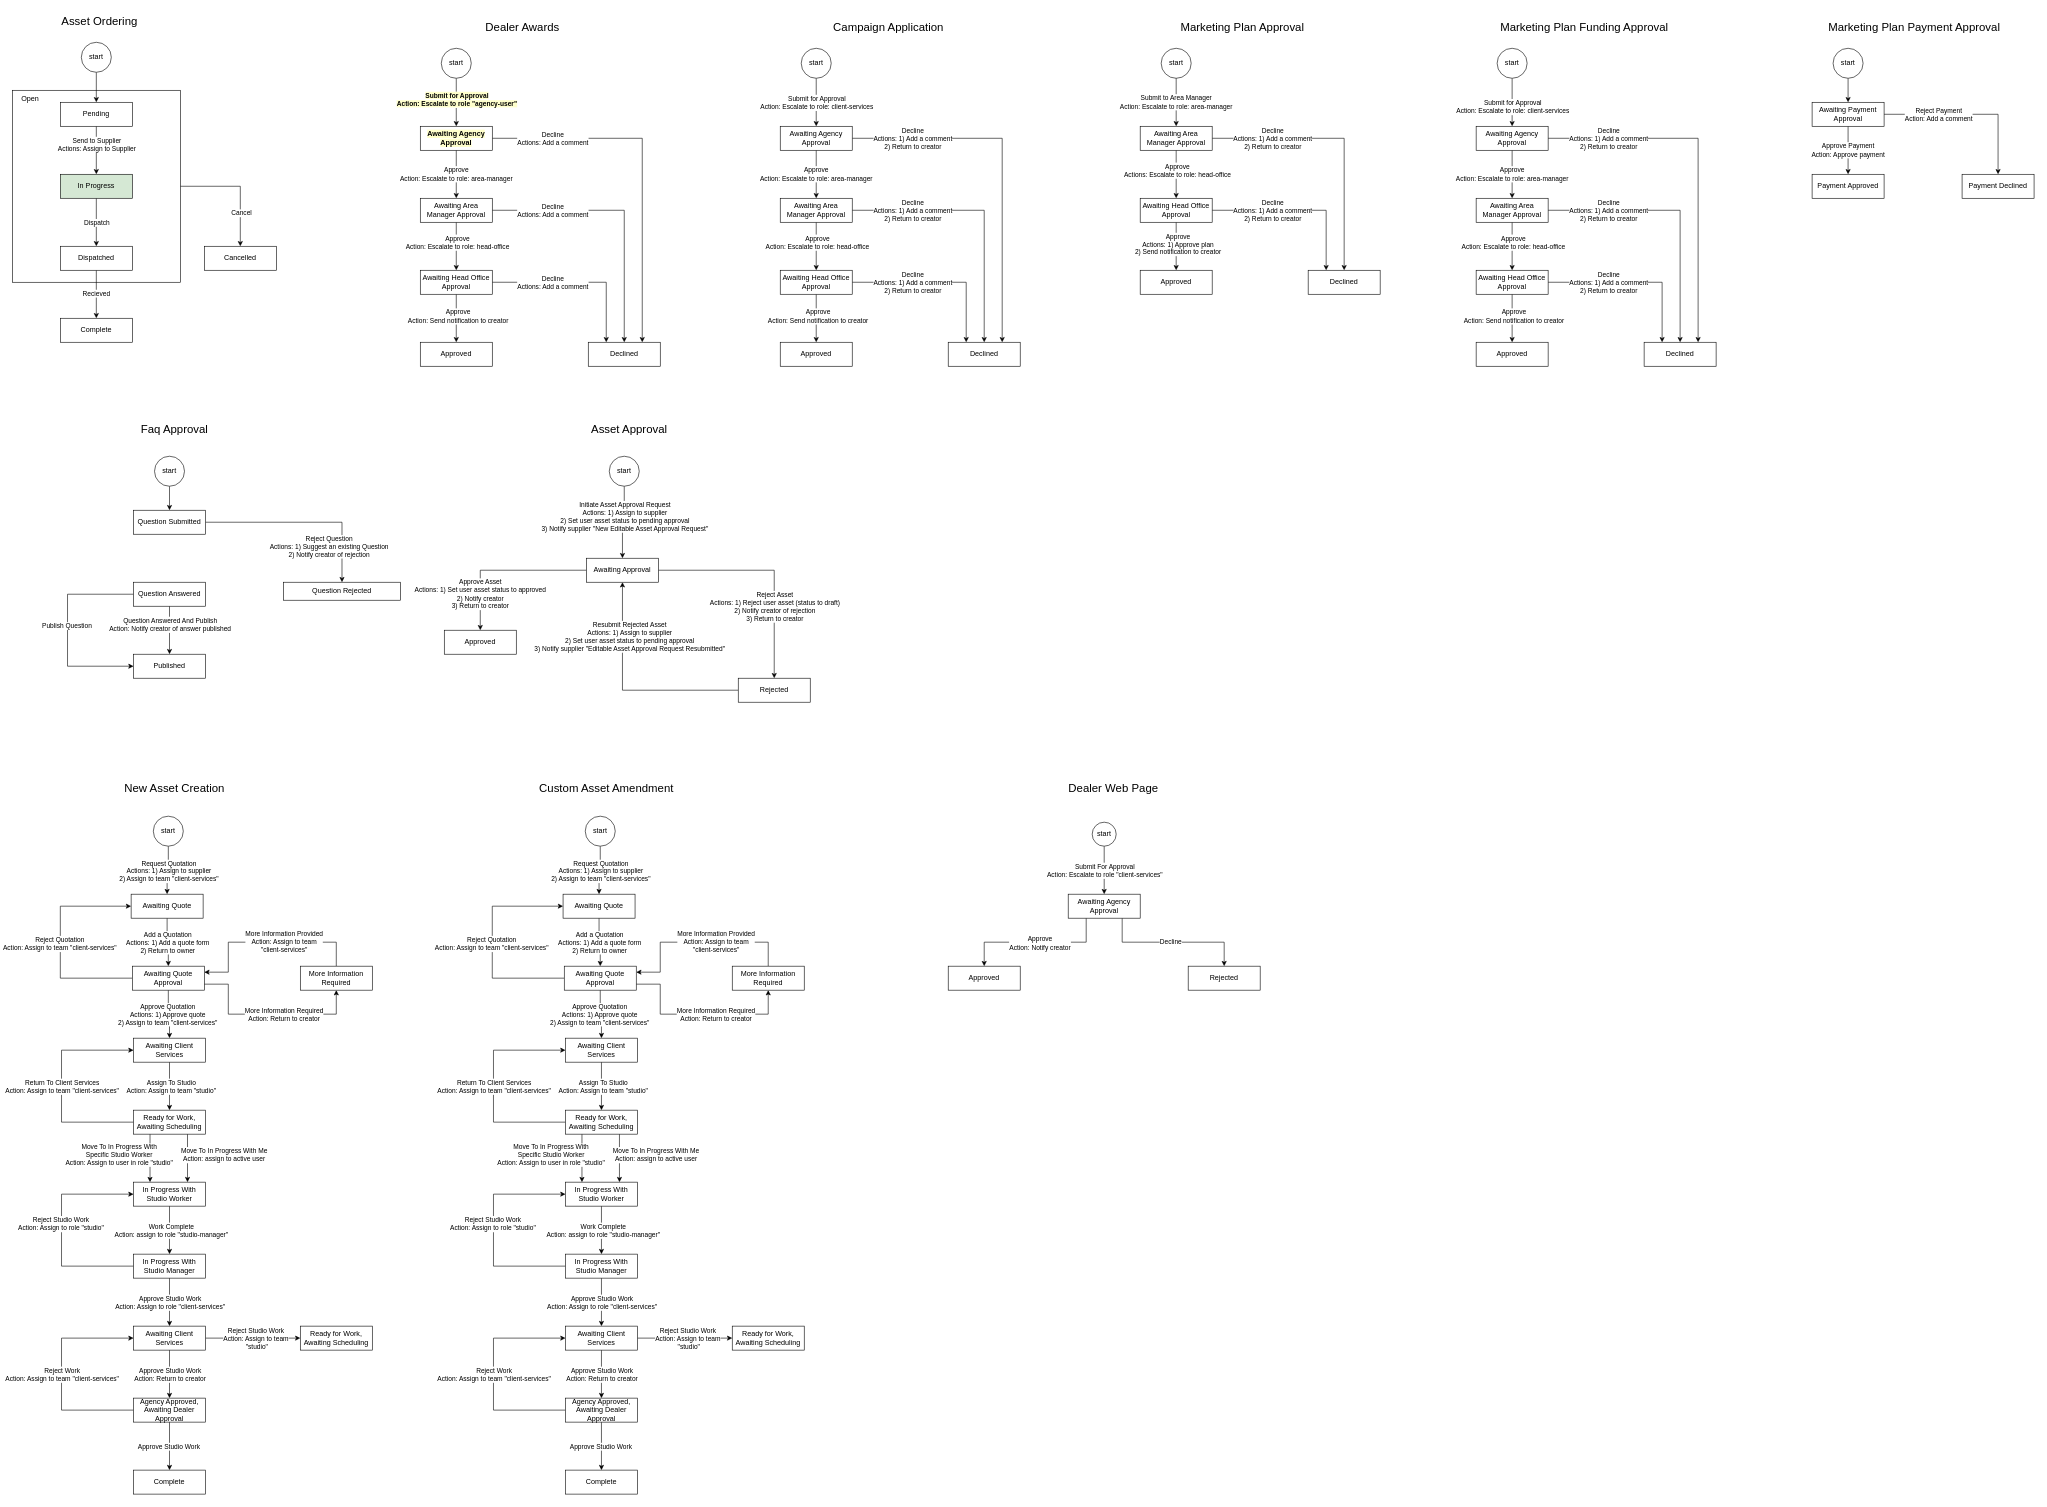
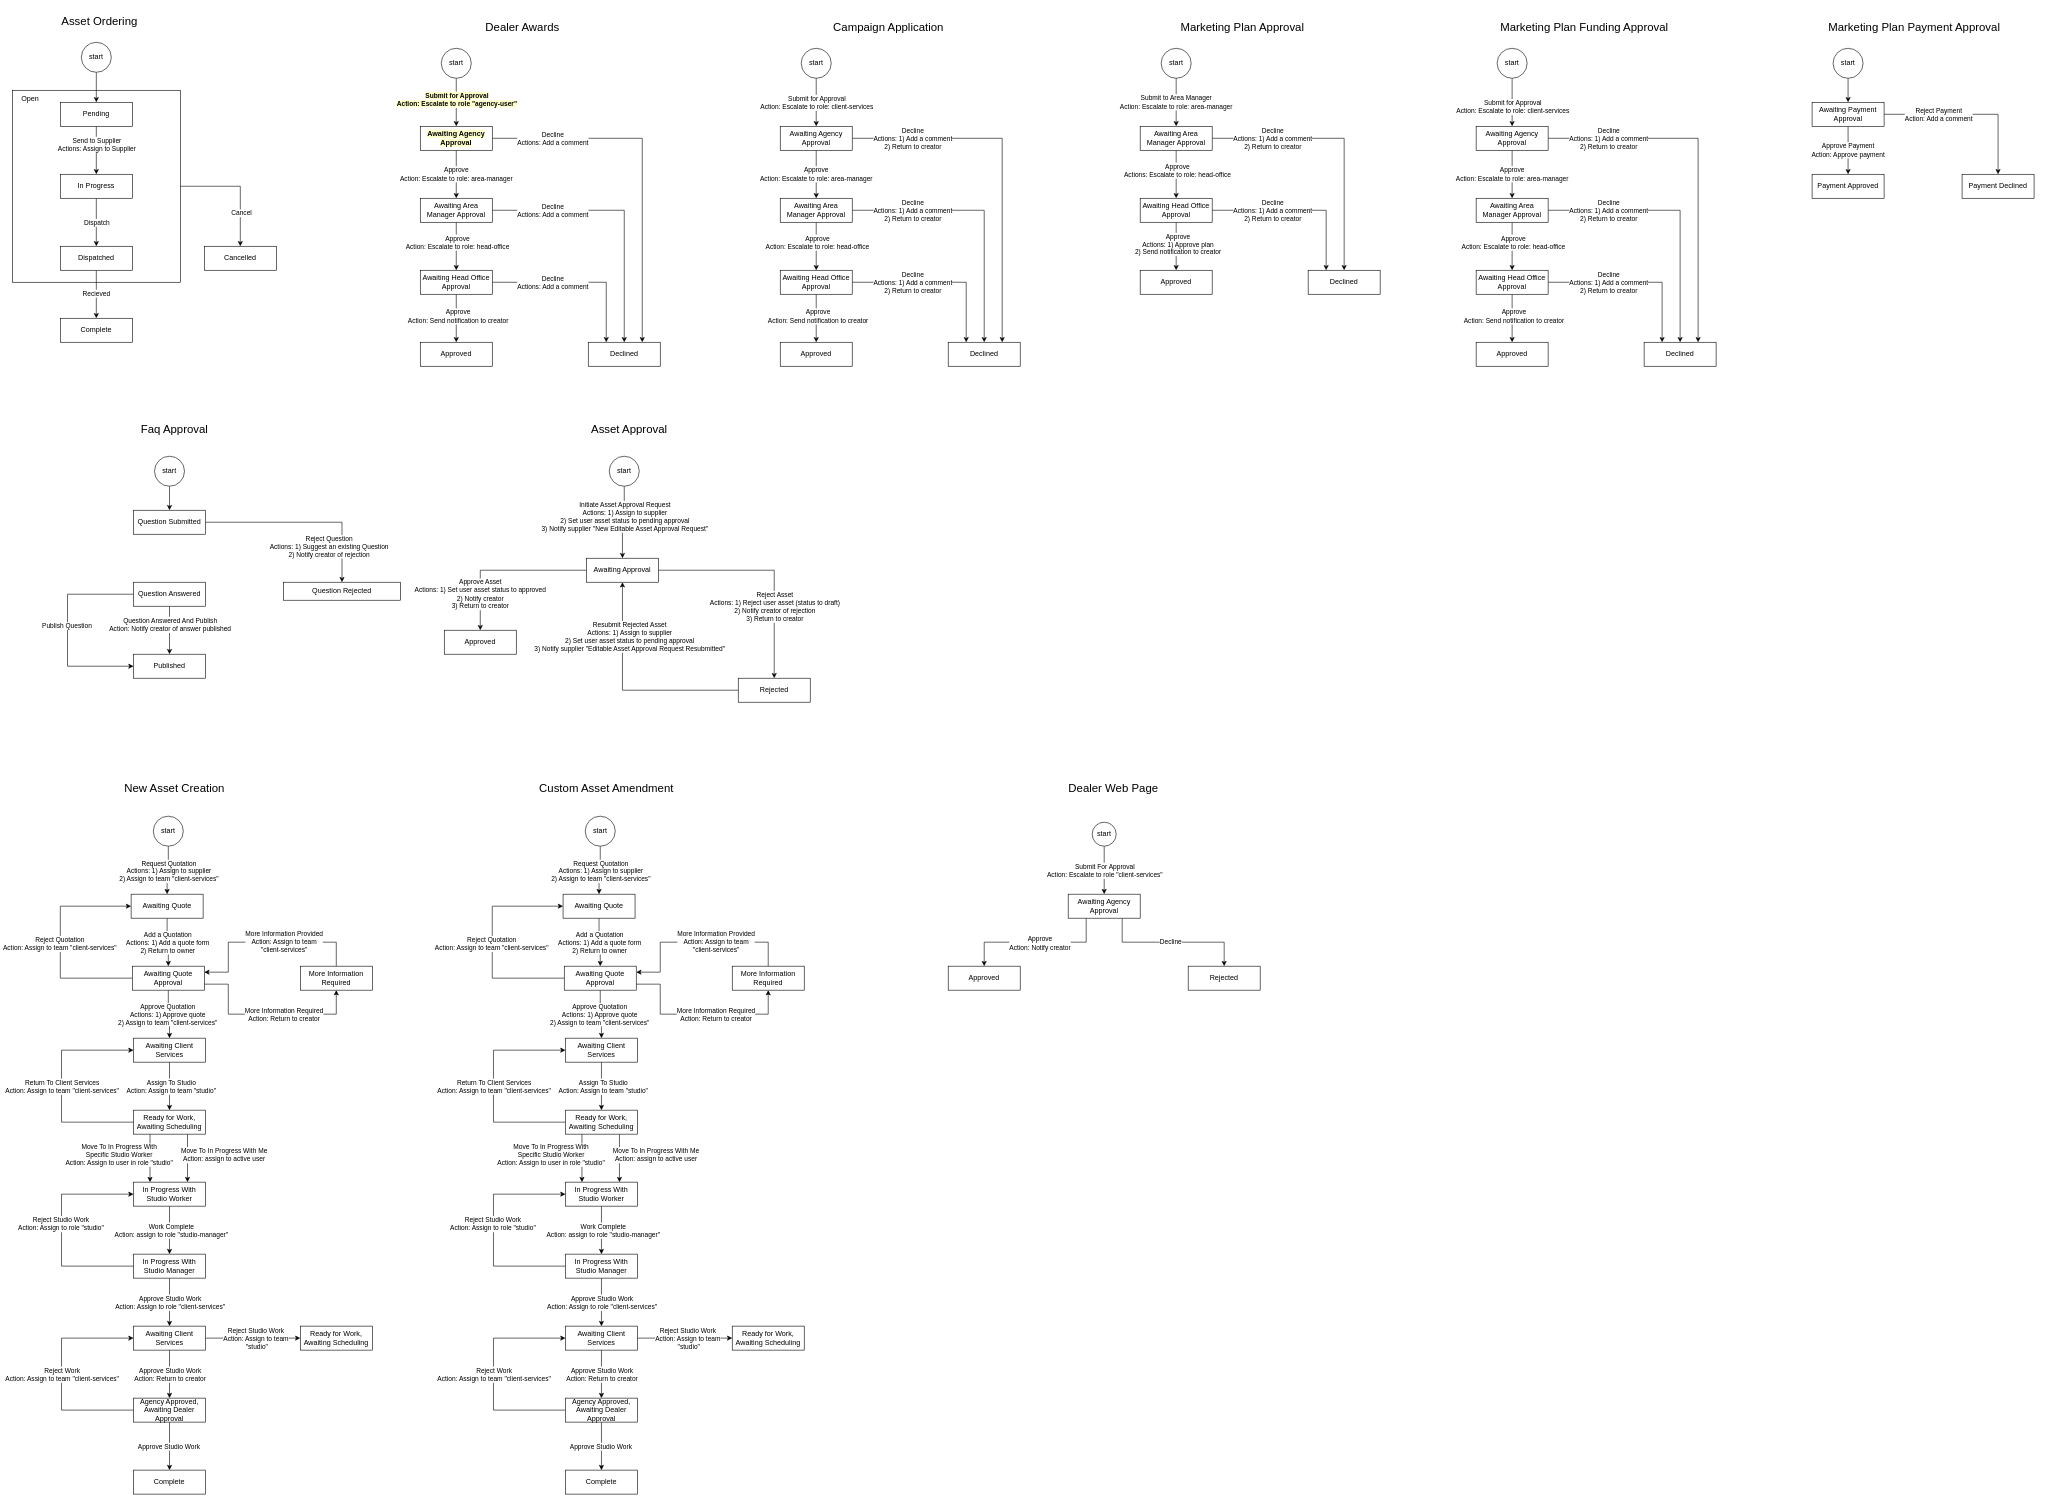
node "In Progress": fillcolor #d5e8d4 -> #ffffff
